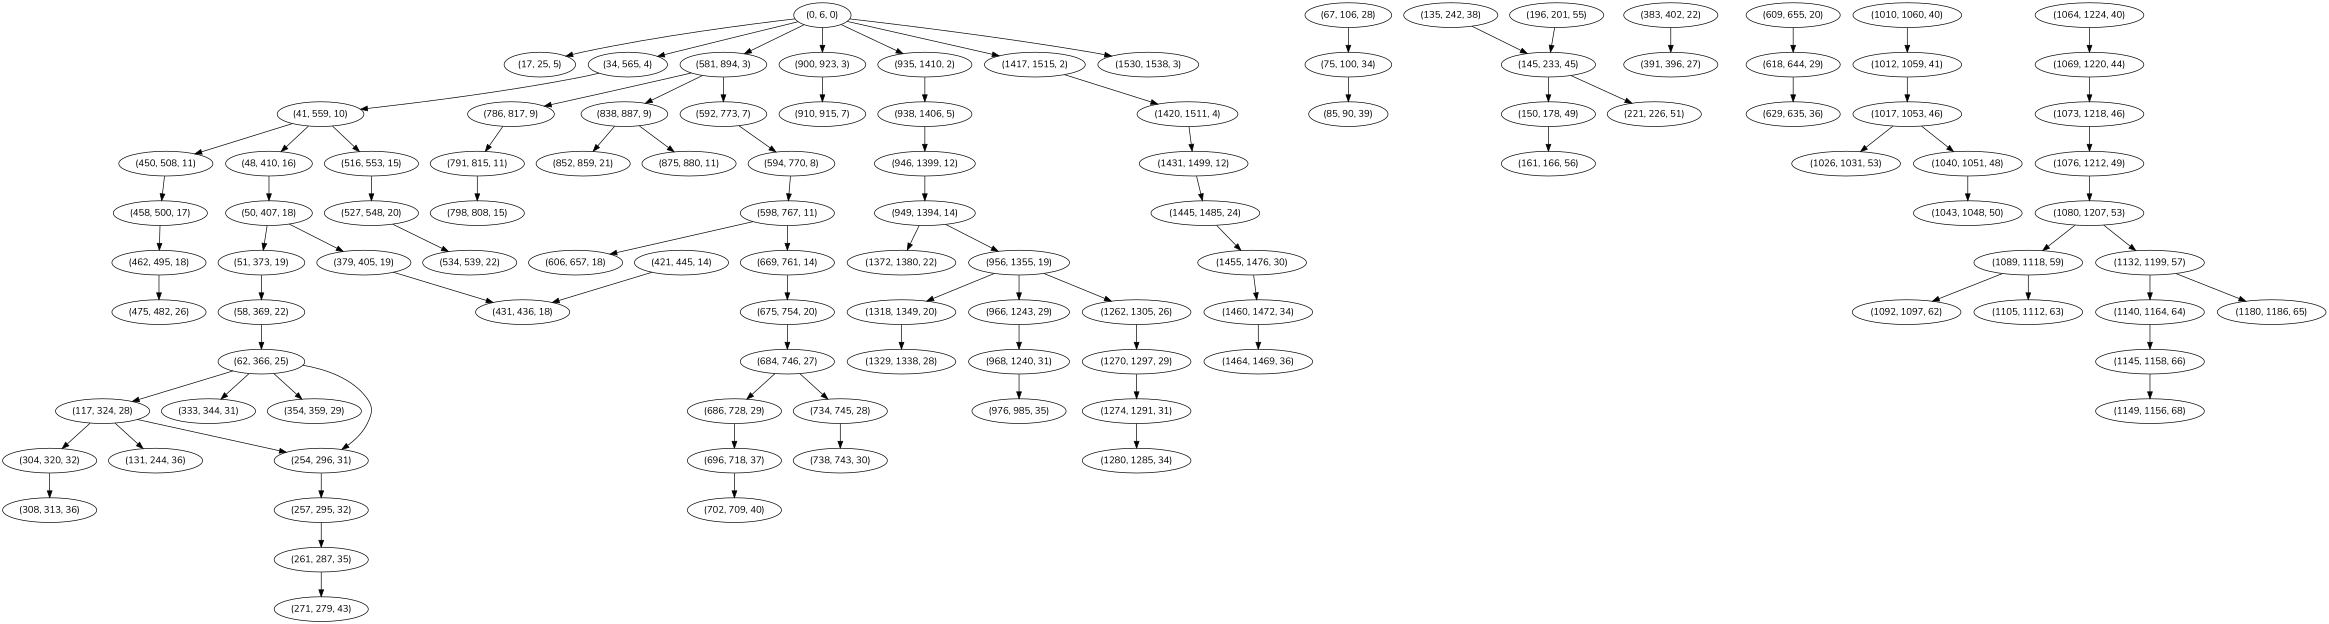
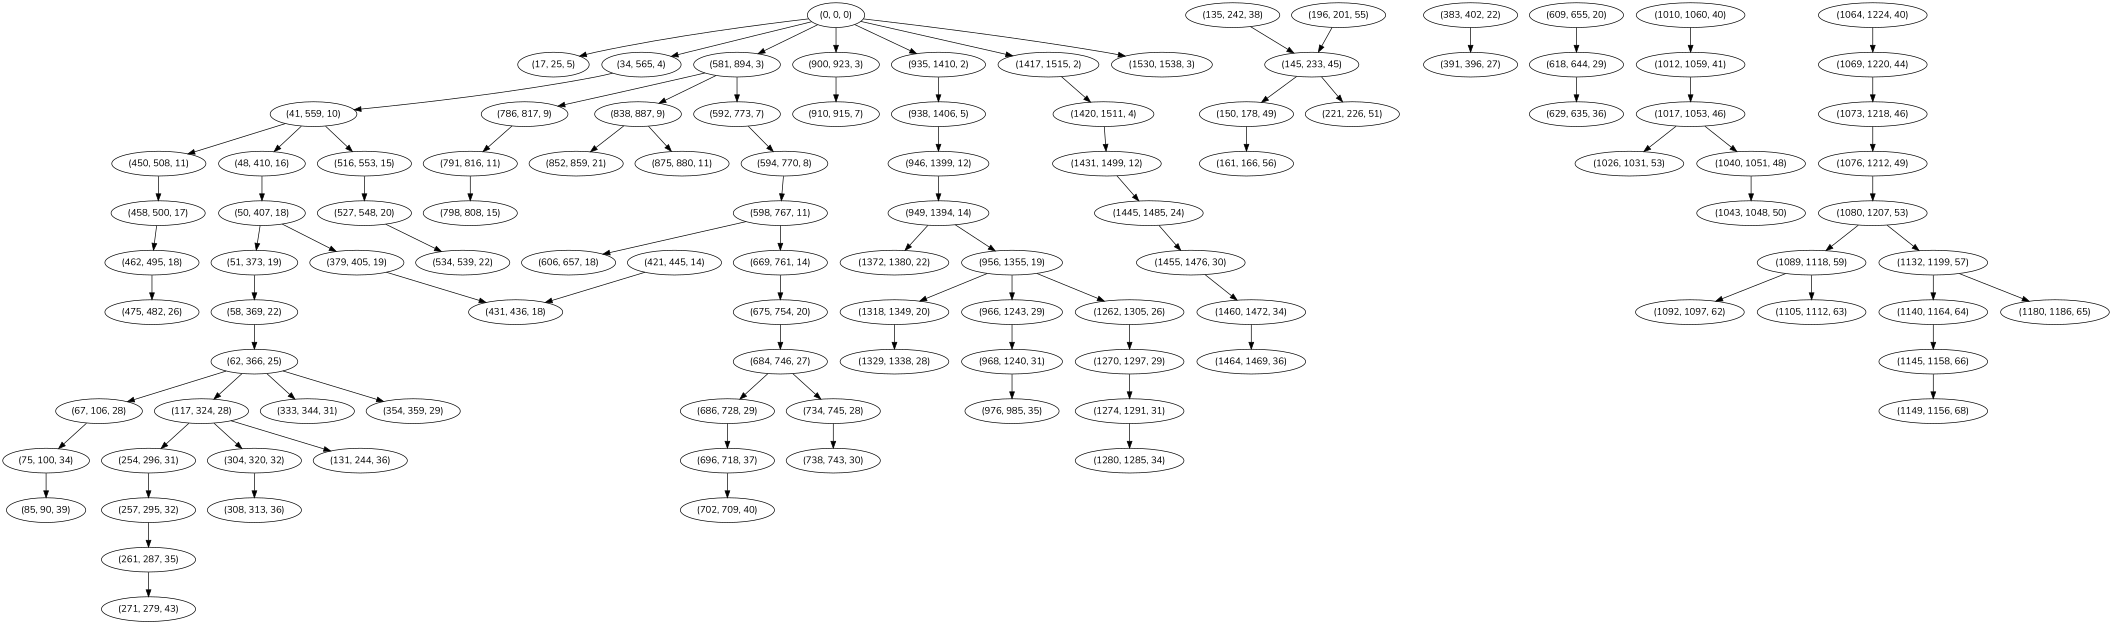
node "(0, 6, 0)": label "(0, 6, 0)" -> "(0, 0, 0)"
node "(791, 815, 11)": label "(791, 815, 11)" -> "(791, 816, 11)"
edge "(62, 366, 25)" -> "(254, 296, 31)": now "(62, 366, 25)" -> "(67, 106, 28)"
